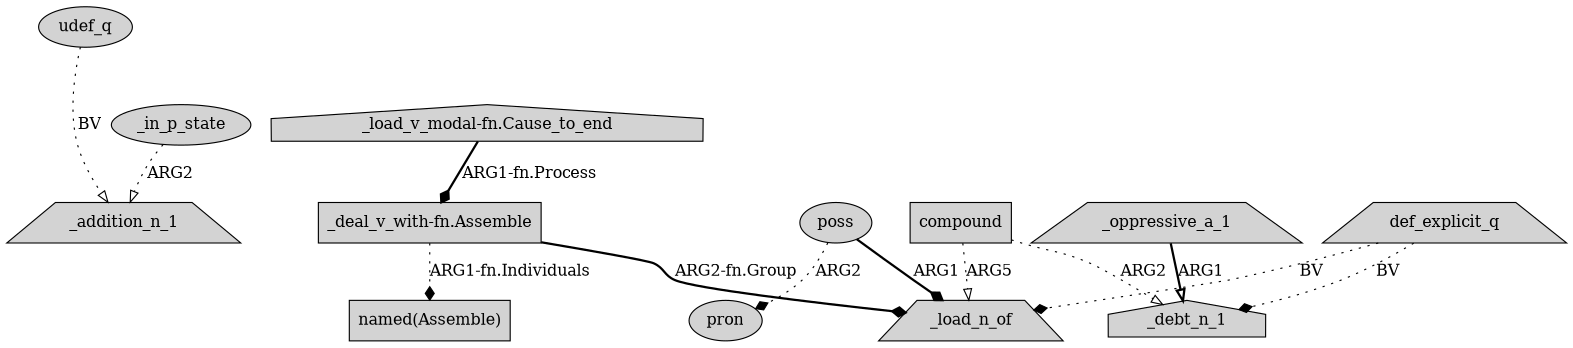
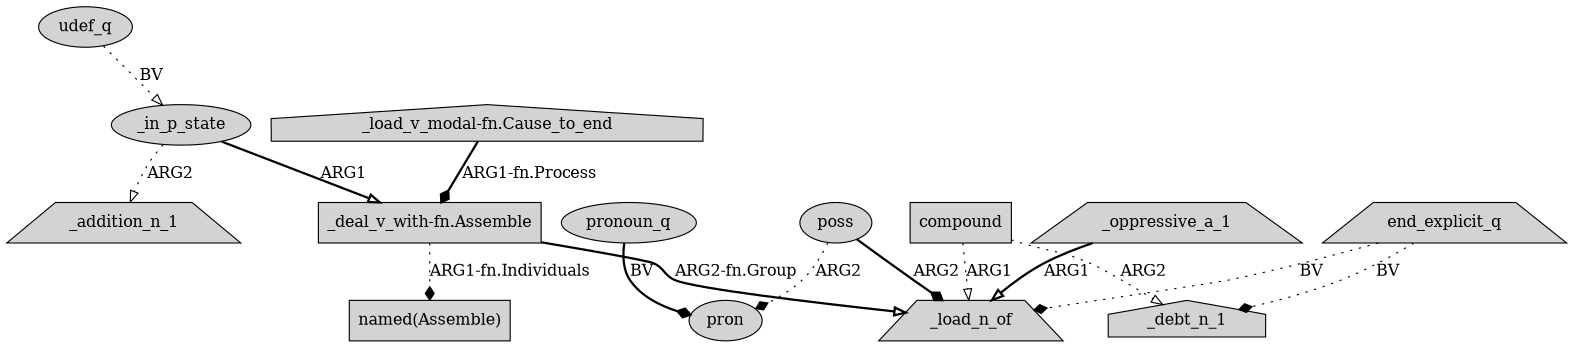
edge "udef_q" -> "_addition_n_1": now "udef_q" -> "_in_p_state"
edge "_in_p_state" -> "_deal_v_with-fn.Assemble": added, label "ARG1"
node "pronoun_q": added
node "def_explicit_q": label "def_explicit_q" -> "end_explicit_q"
edge "_oppressive_a_1" -> "_debt_n_1": now "_oppressive_a_1" -> "_load_n_of"
edge "poss" -> "_load_n_of": label "ARG1" -> "ARG2"
edge "compound" -> "_load_n_of": label "ARG5" -> "ARG1"
edge "_deal_v_with-fn.Assemble" -> "_load_n_of": arrowhead diamond -> onormal
